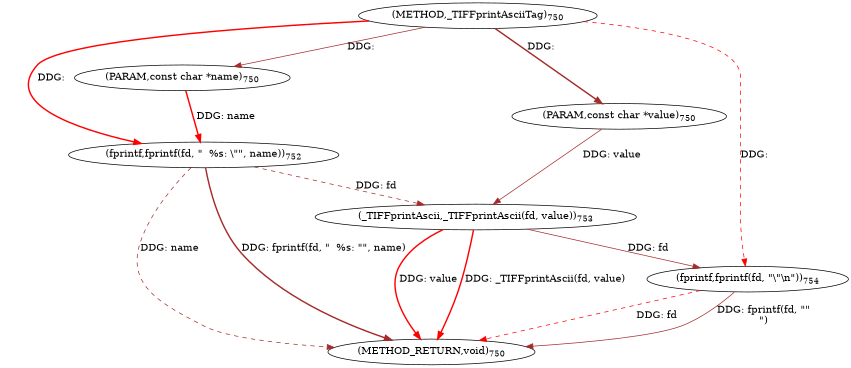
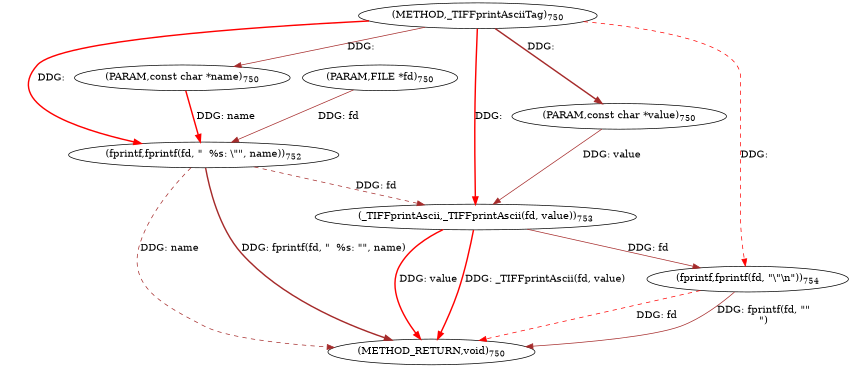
node "(PARAM,FILE *fd)": added
edge "(METHOD,_TIFFprintAsciiTag)" -> "(_TIFFprintAscii,_TIFFprintAscii(fd, value))": added, label "DDG:"
